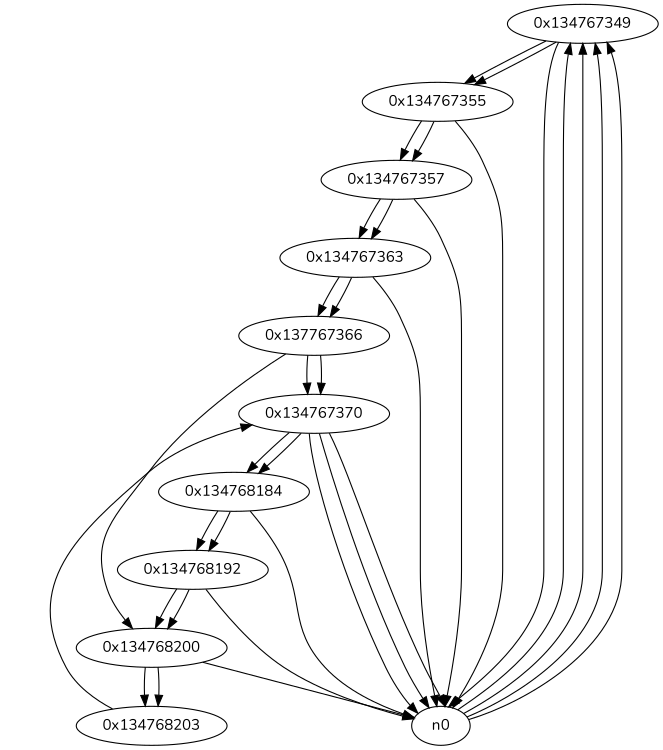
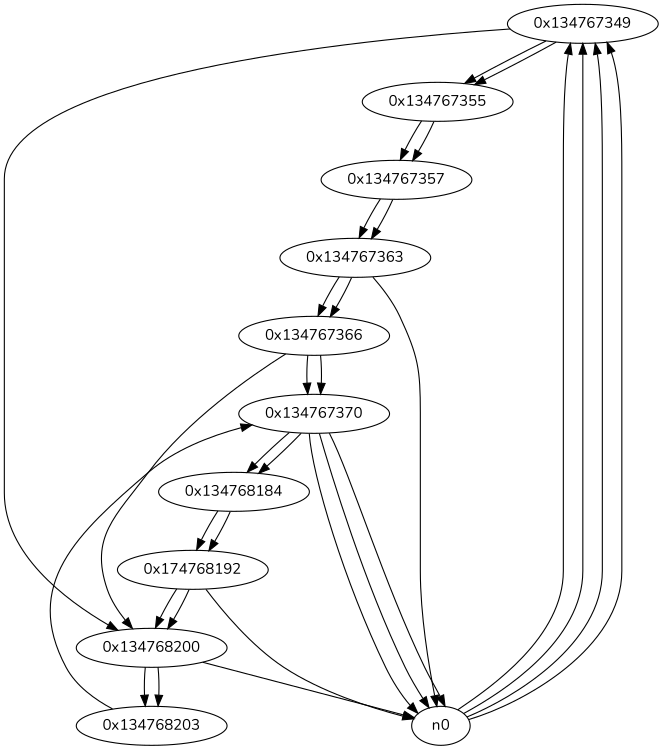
node "0x137767366": label "0x137767366" -> "0x134767366"
edge "0x134767349" -> "n0": now "0x134767349" -> "0x134768200"
edge "0x134767355" -> "n0": removed
edge "0x134767357" -> "n0": removed
node "0x134768192": label "0x134768192" -> "0x174768192"
edge "0x134768184" -> "n0": removed
